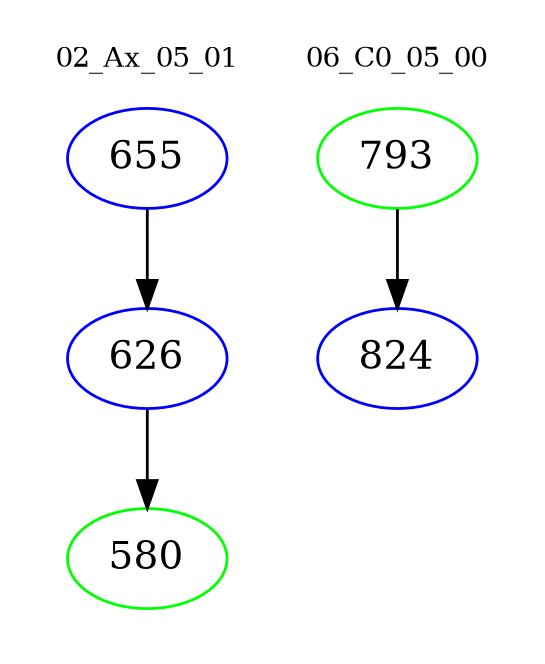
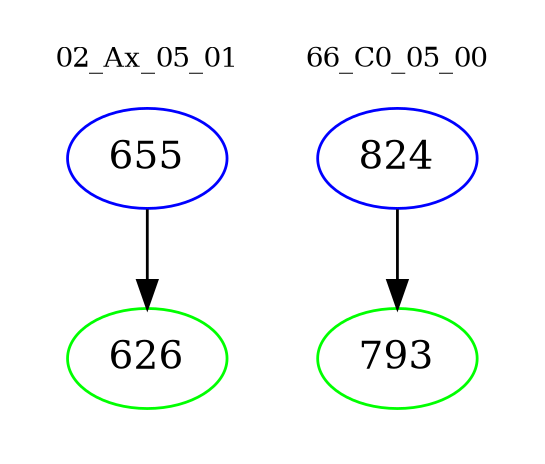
cluster "06_C0_05_00": label "06_C0_05_00" -> "66_C0_05_00"
edge "793" -> "824": reversed
node "626": color blue -> green
node "580": removed
